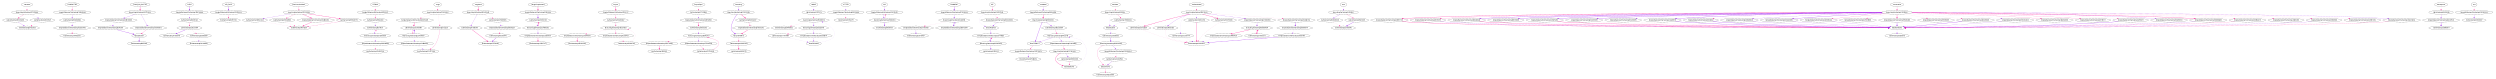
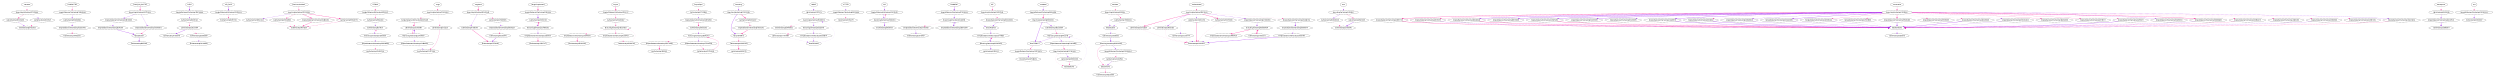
edge "BranchingVertexImpl33140442" -> "fake16045747": style bold -> dotted
